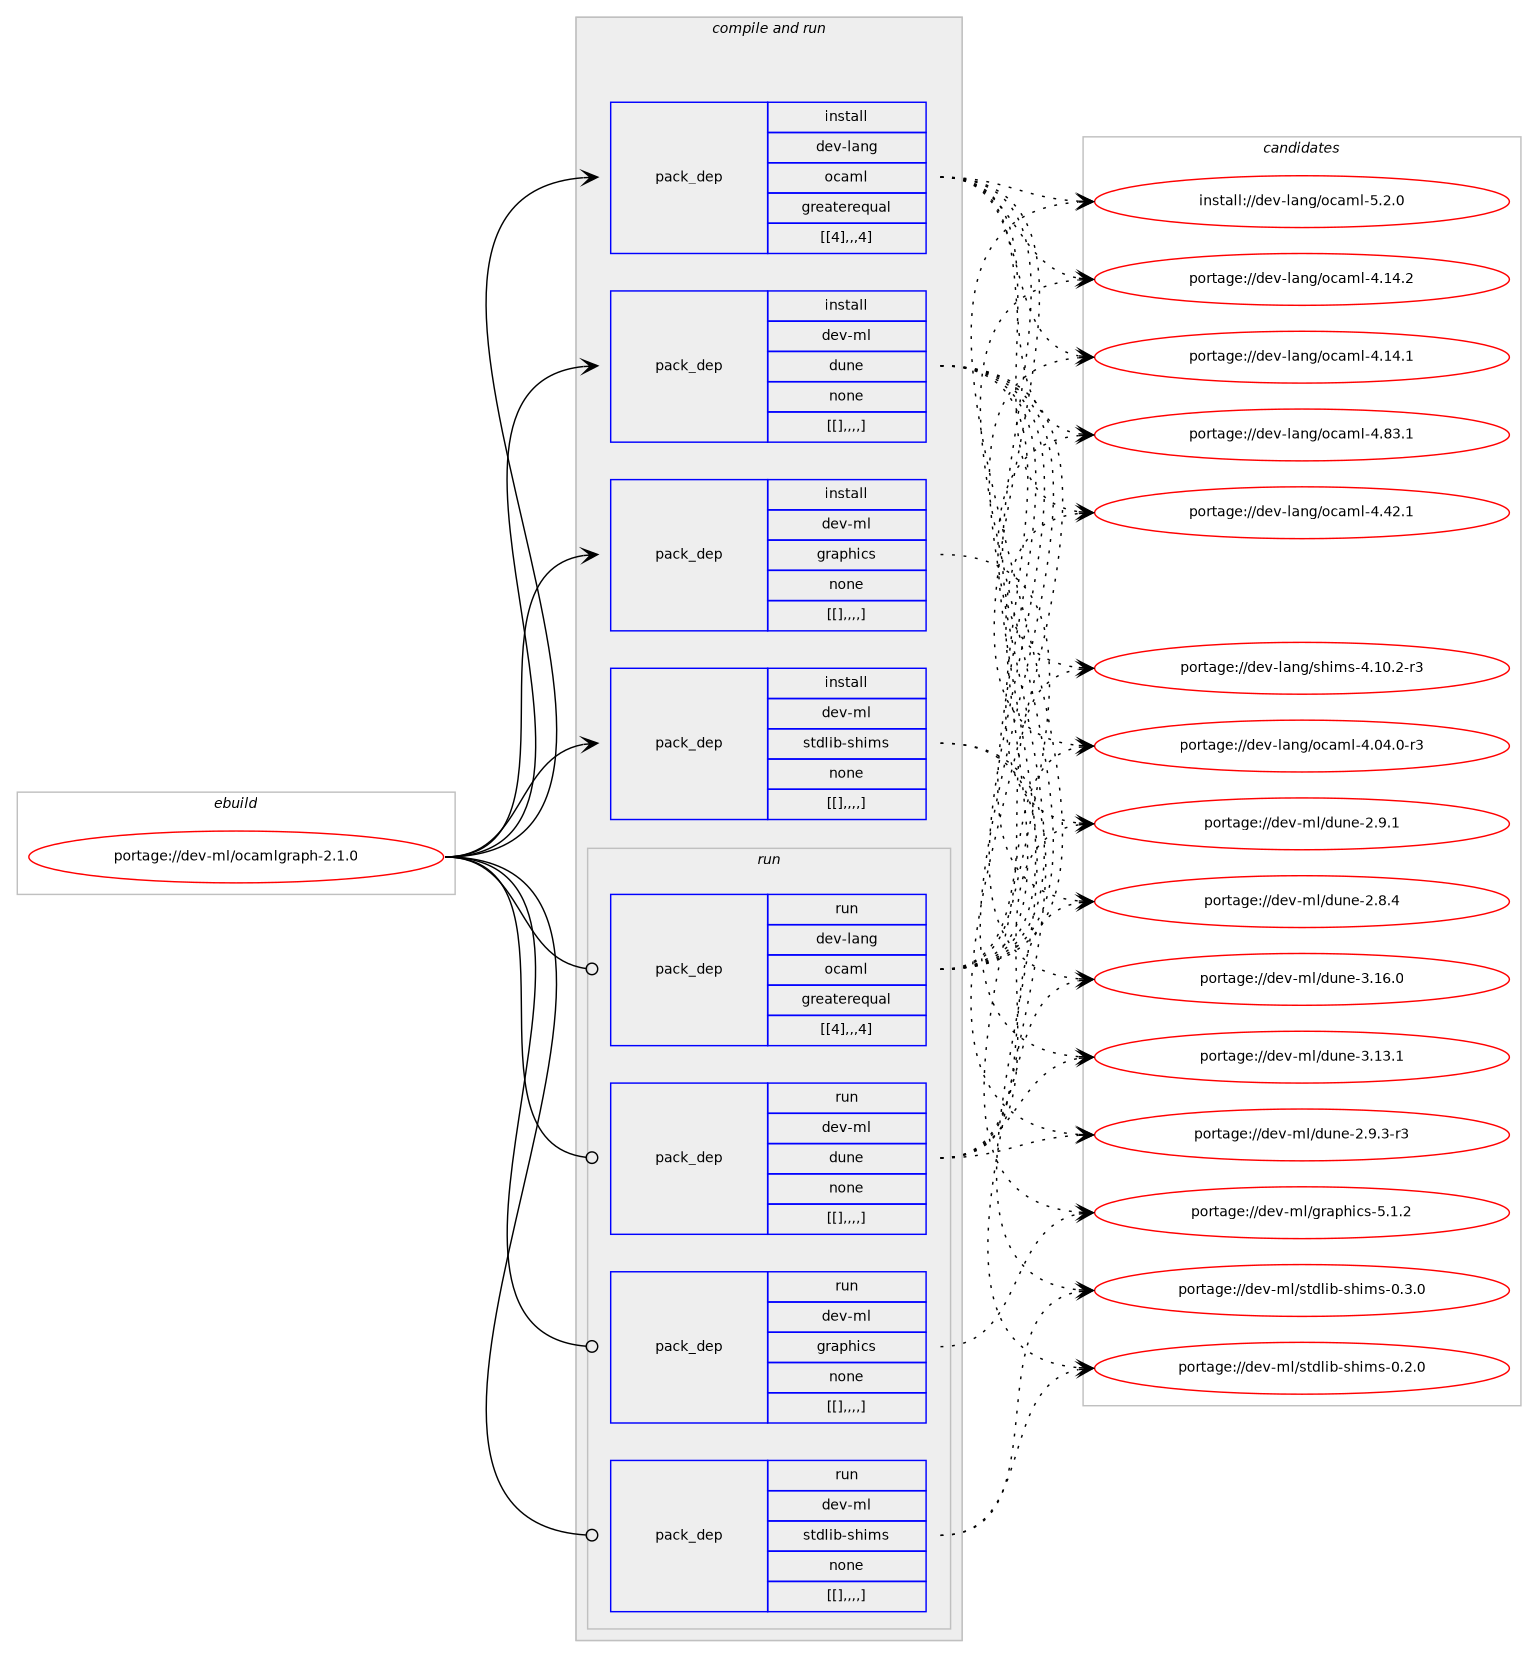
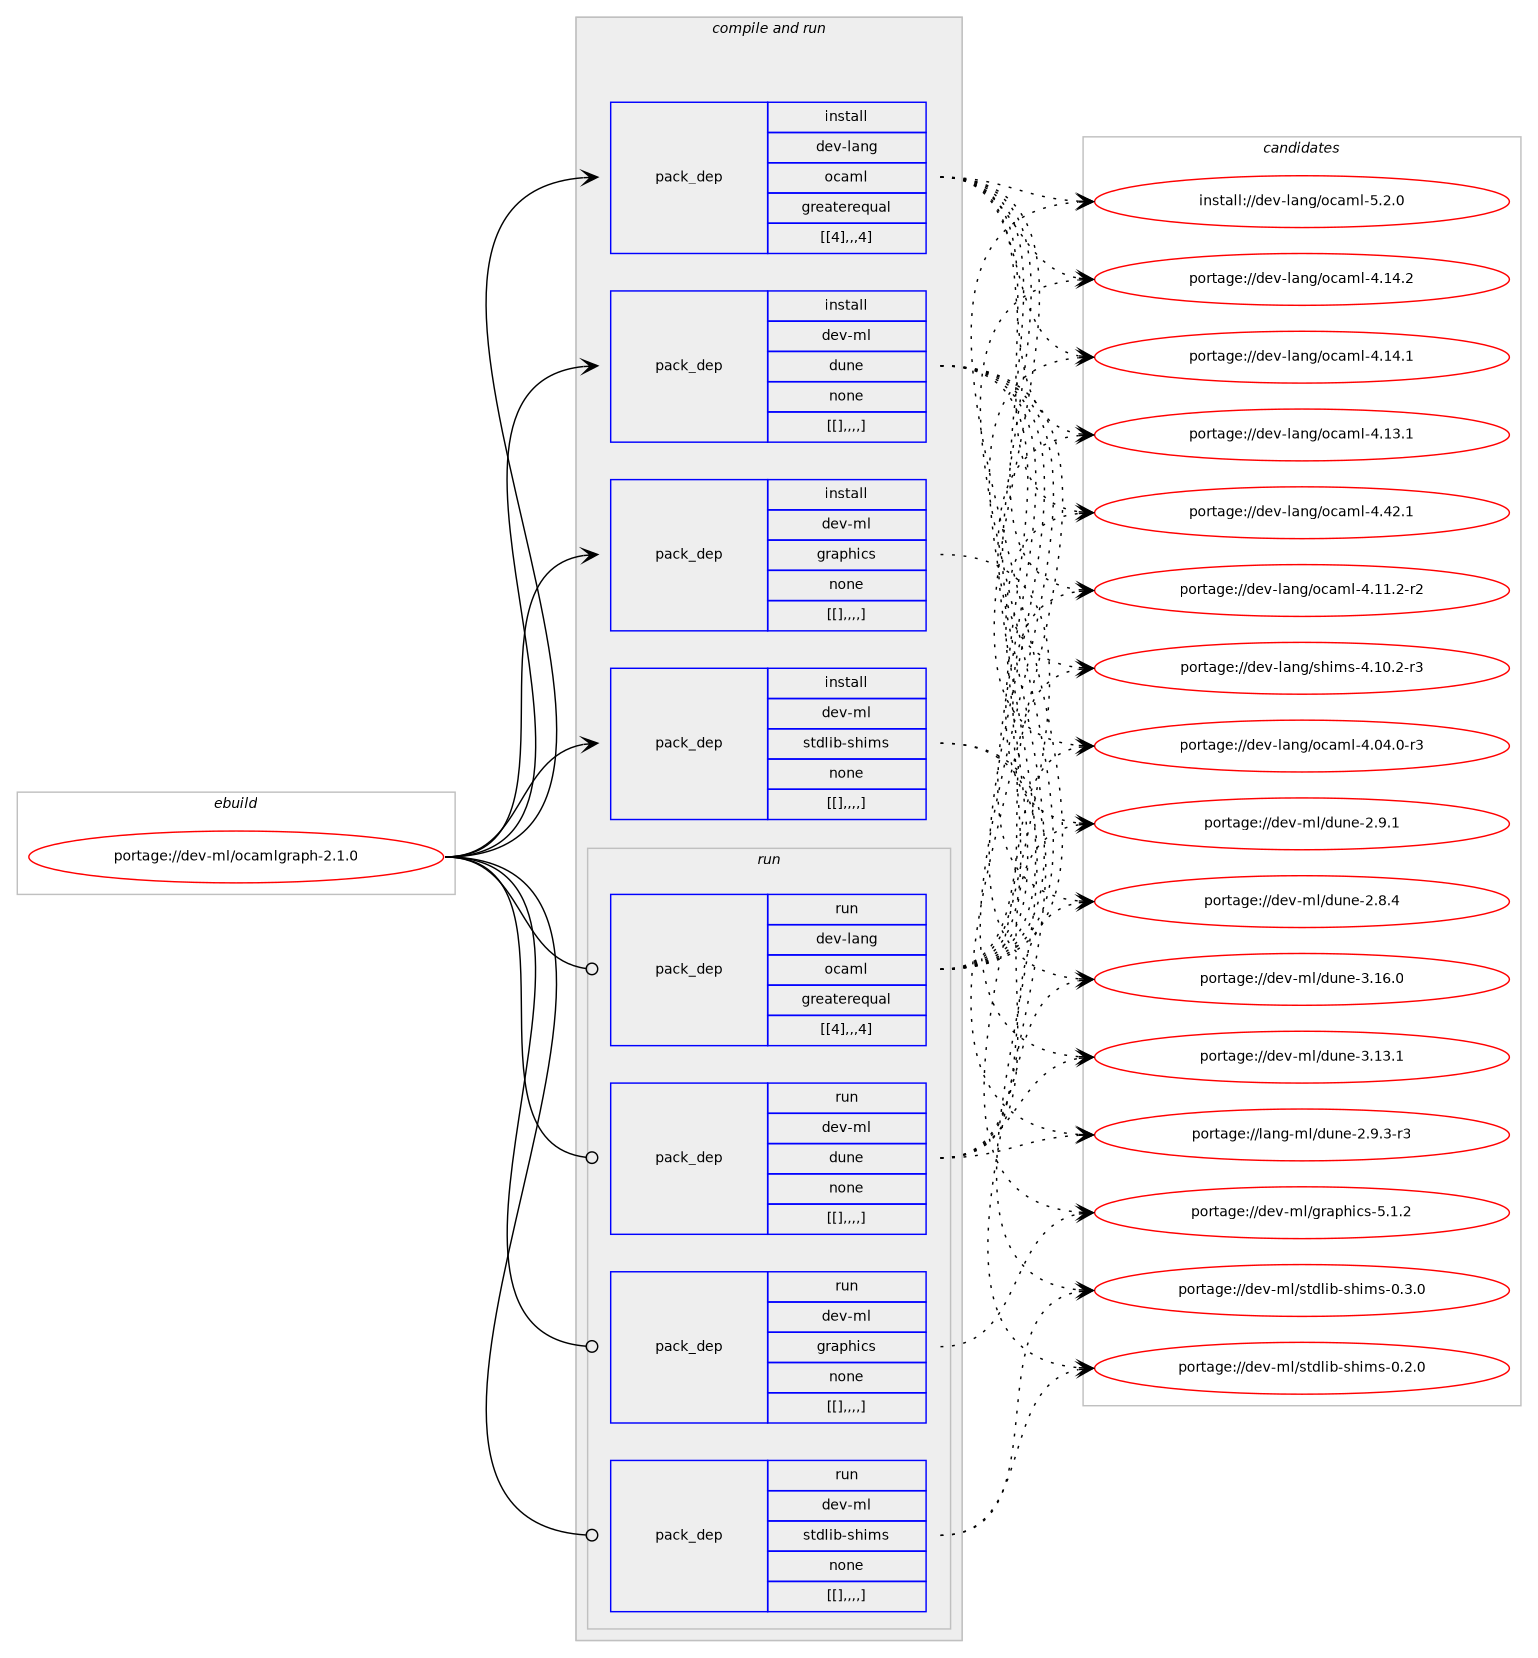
node "portage://dev-lang/ocaml-4.83.1": label "portage://dev-lang/ocaml-4.83.1" -> "portage://dev-lang/ocaml-4.13.1"
node "portage://dev-lang/ocaml-4.11.2-r2": added
node "portage://dev-ml/dune-2.9.3-r3": label "portage://dev-ml/dune-2.9.3-r3" -> "portage://lang-ml/dune-2.9.3-r3"
